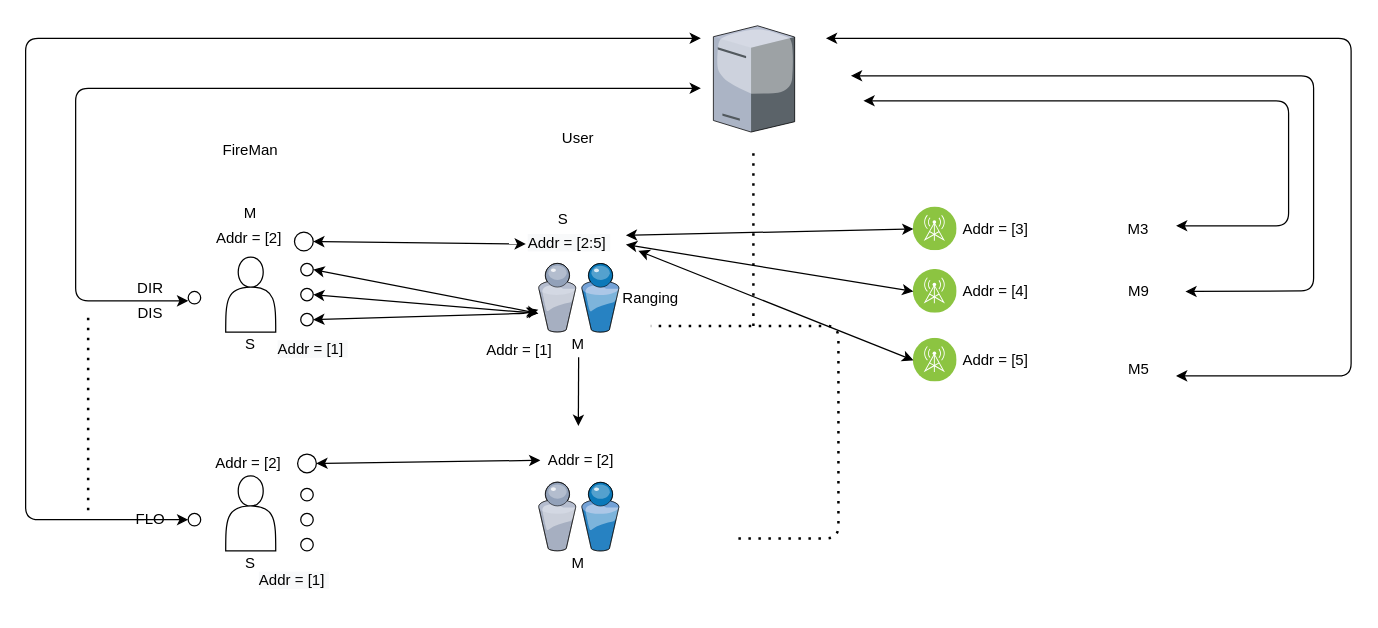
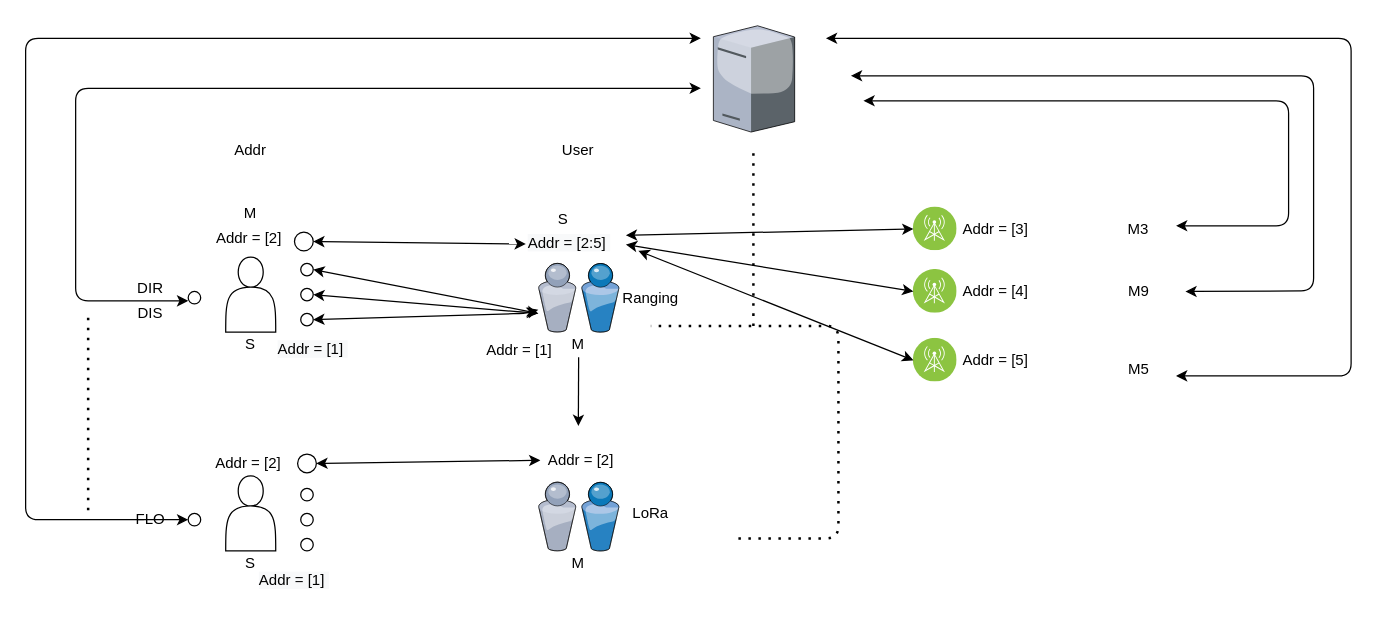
node "User": moved (578, 138) -> (578, 151)
node "FireMan": label "FireMan" -> "Addr"
node "LoRa": added
